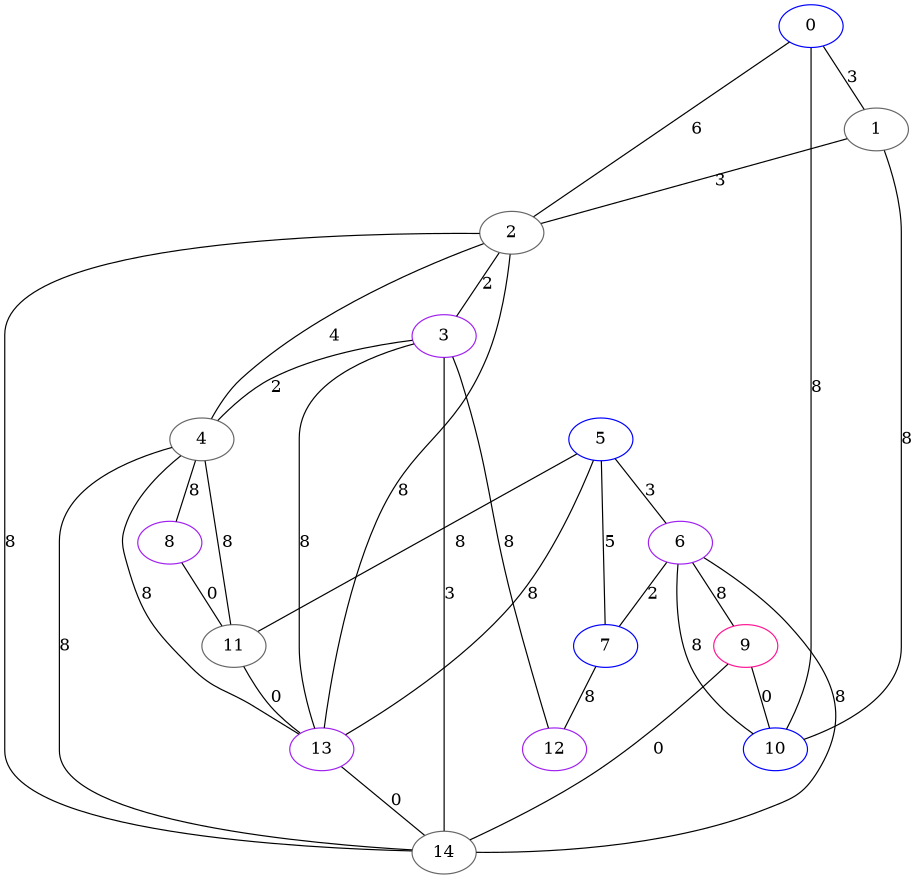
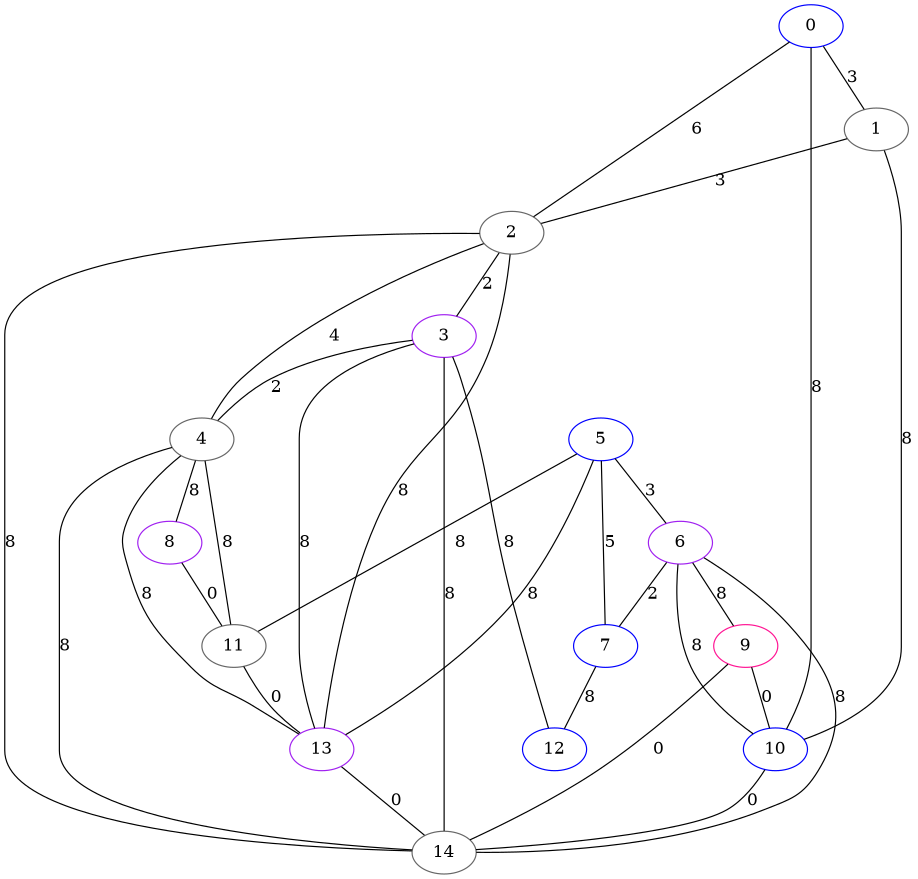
edge "3" -- "14": label "3" -> "8"
node "12": color purple -> blue
edge "10" -- "14": added, label "0"
